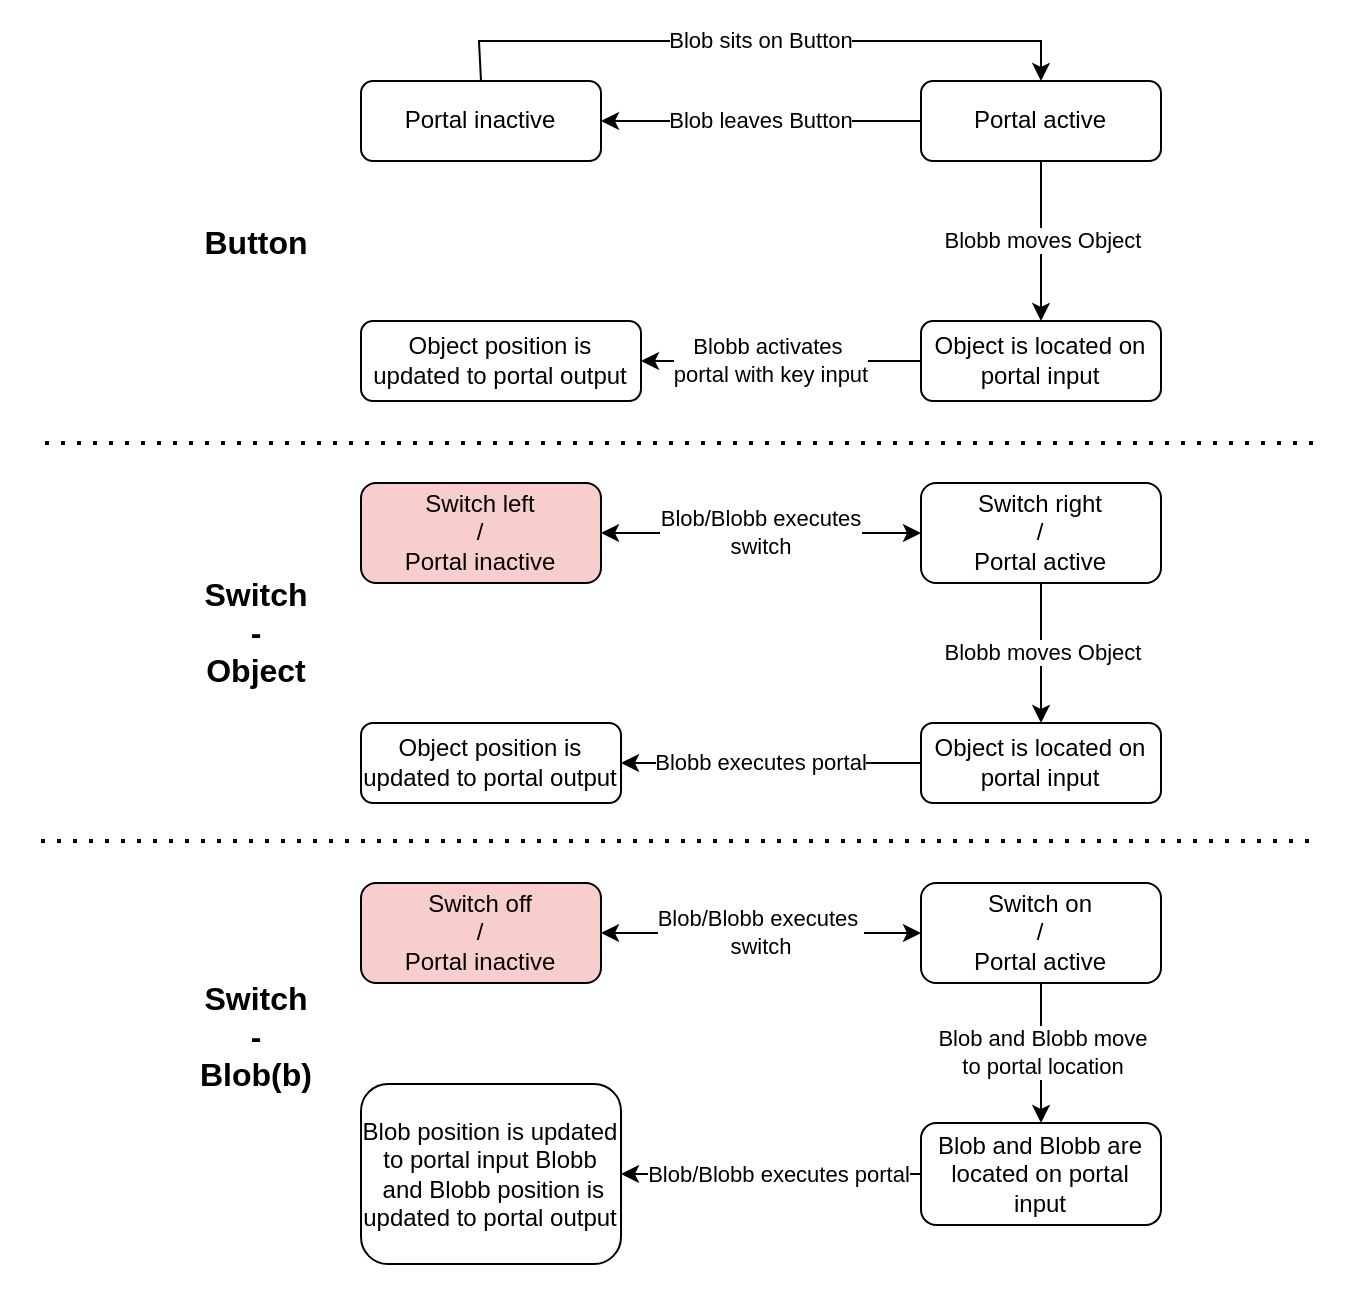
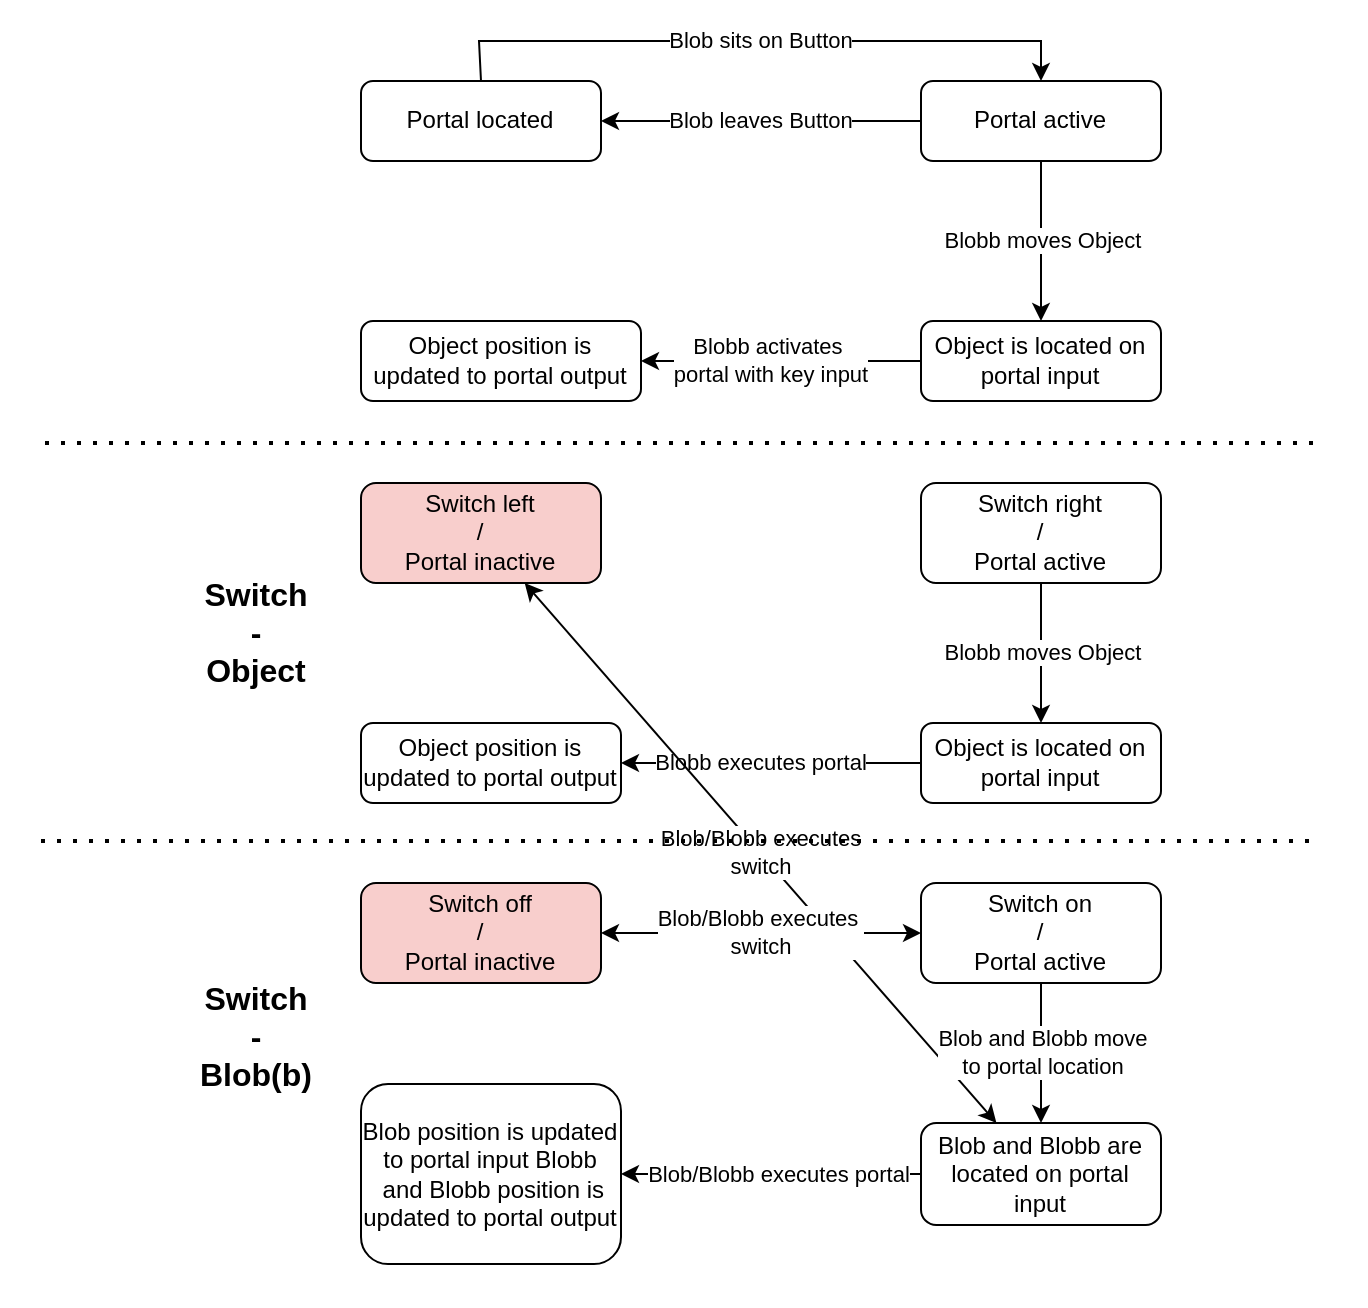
node "Portal inactive": label "Portal inactive" -> "Portal located"
node "Button": removed
edge "Switch left / Portal inactive" -- "Switch right / Portal active": now "Switch left / Portal inactive" -- "Blob and Blobb are located on portal input"
